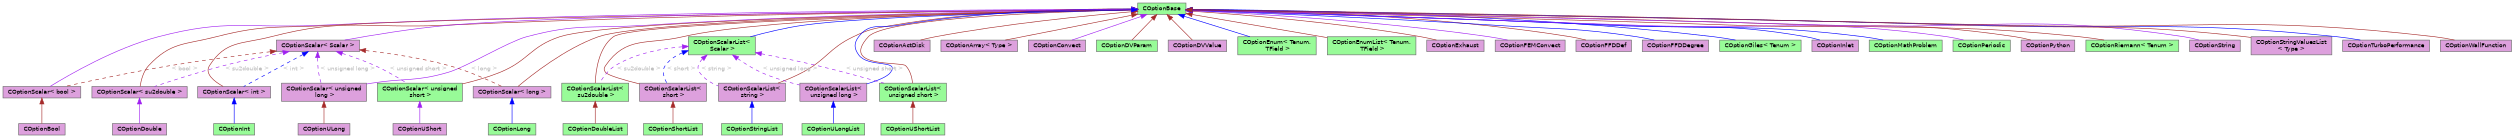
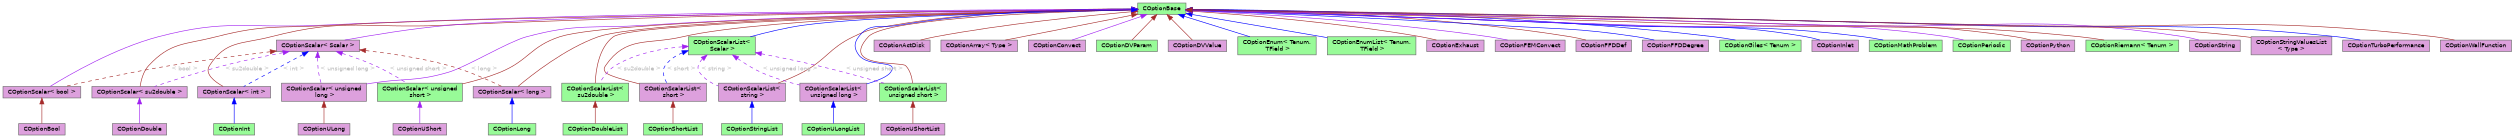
edge "COptionEnumList< Tenum, TField >" -> "COptionBase": color brown -> blue
node "COptionUShortList": fillcolor palegreen -> plum
